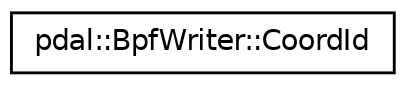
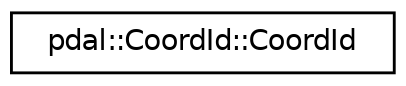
node "pdal::BpfWriter::CoordId": label "pdal::BpfWriter::CoordId" -> "pdal::CoordId::CoordId"
